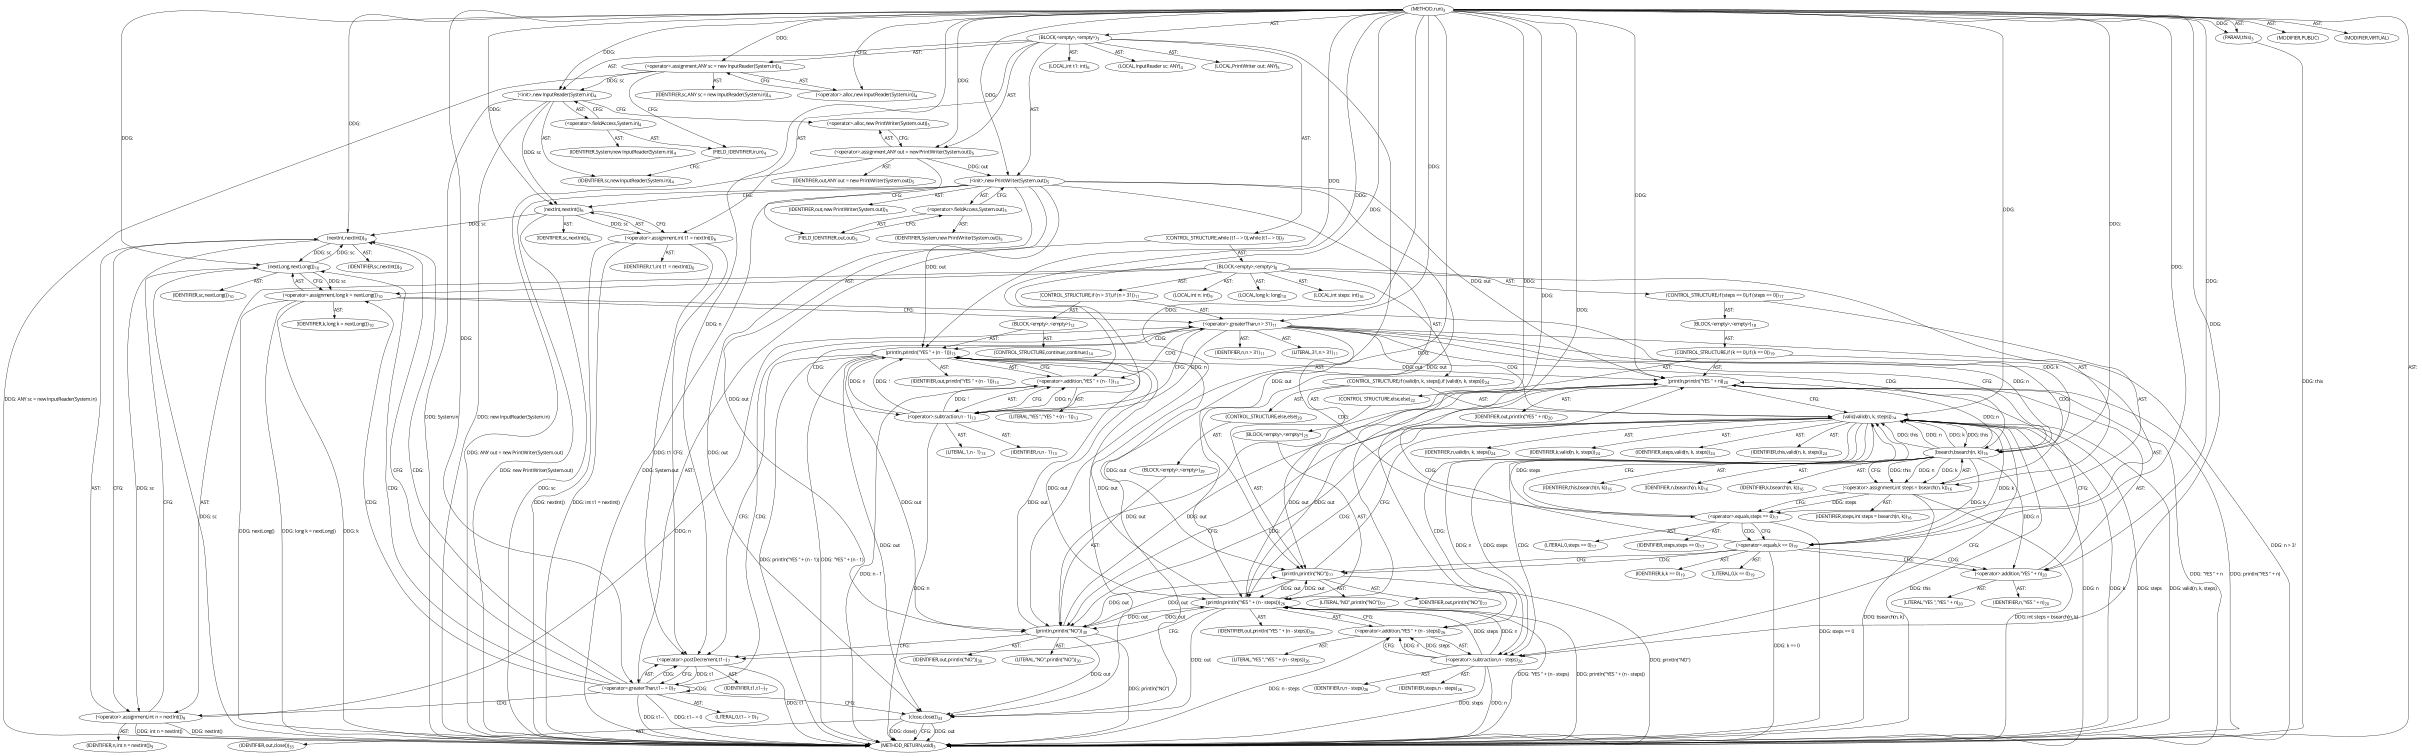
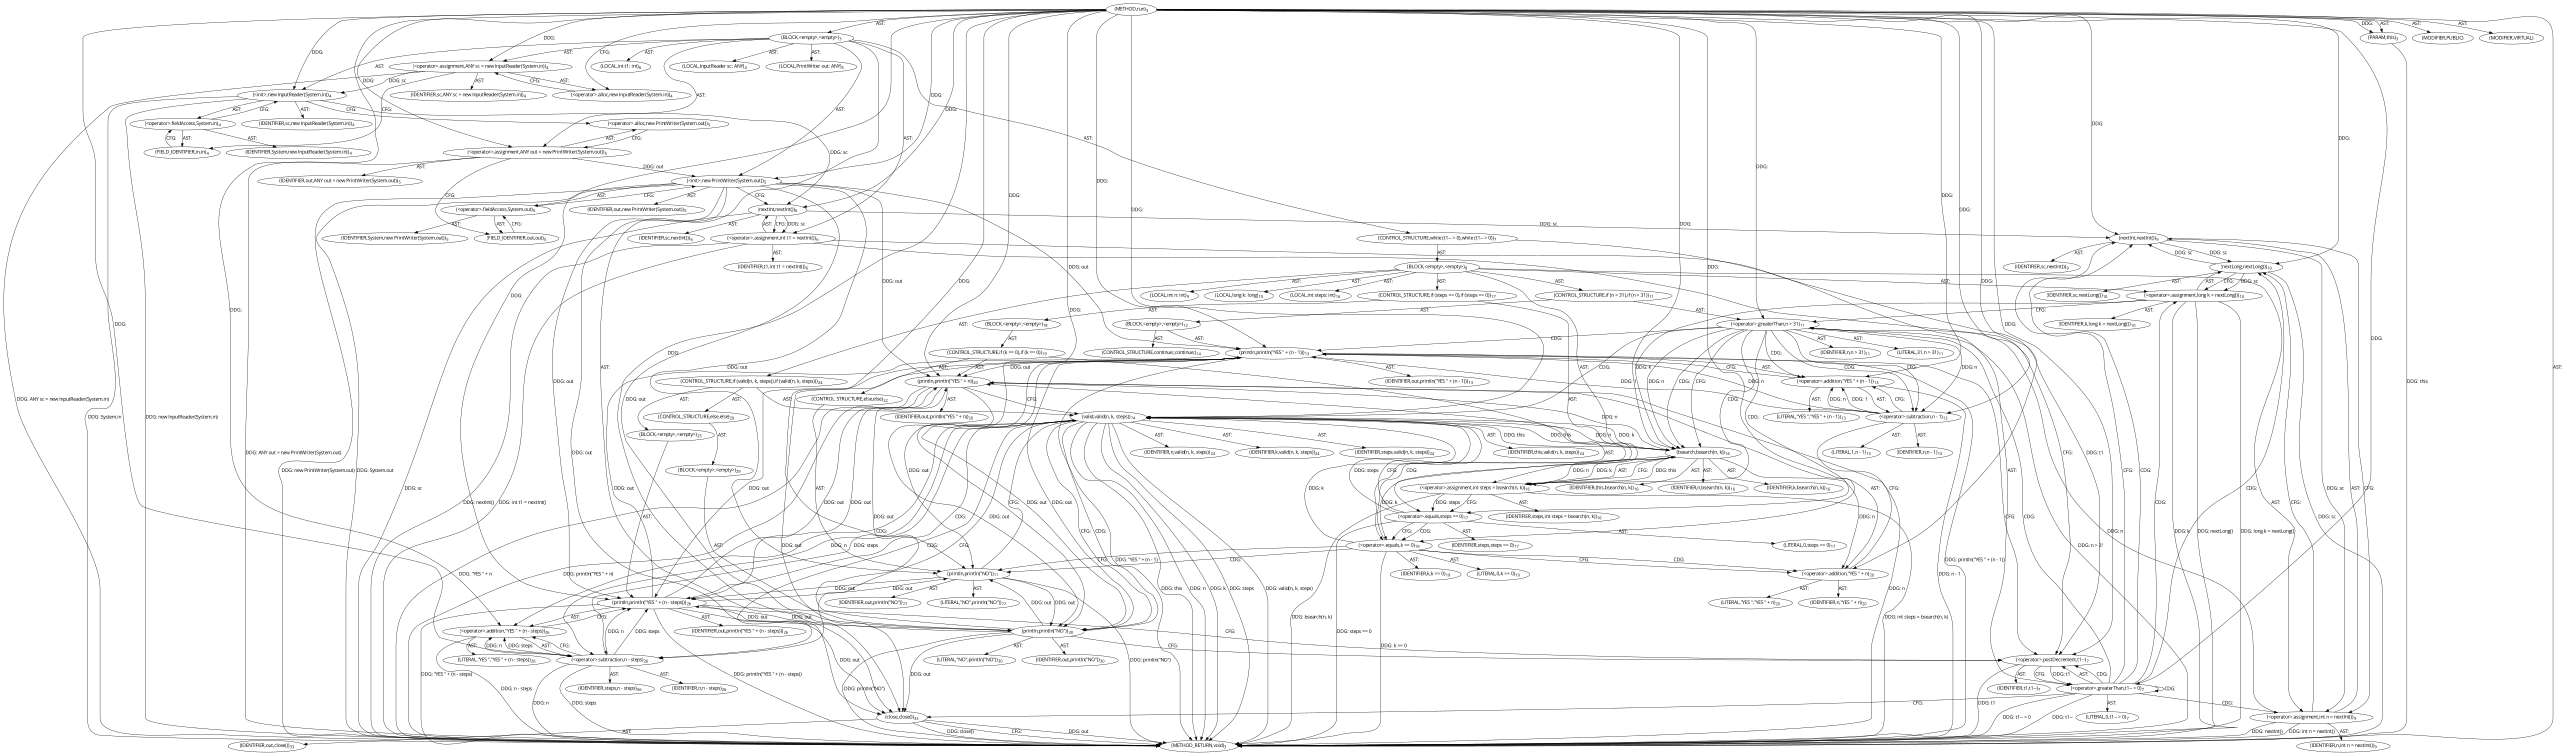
edge "(FIELD_IDENTIFIER,in,in)" -> "(IDENTIFIER,sc,new InputReader(System.in))": now "(FIELD_IDENTIFIER,in,in)" -> "(<operator>.fieldAccess,System.in)"
edge "(METHOD,run)" -> "(<operator>.postDecrement,t1--)": label "DDG: n" -> "DDG: "
node "(IDENTIFIER,steps,n - steps)": text "26" -> "56"
